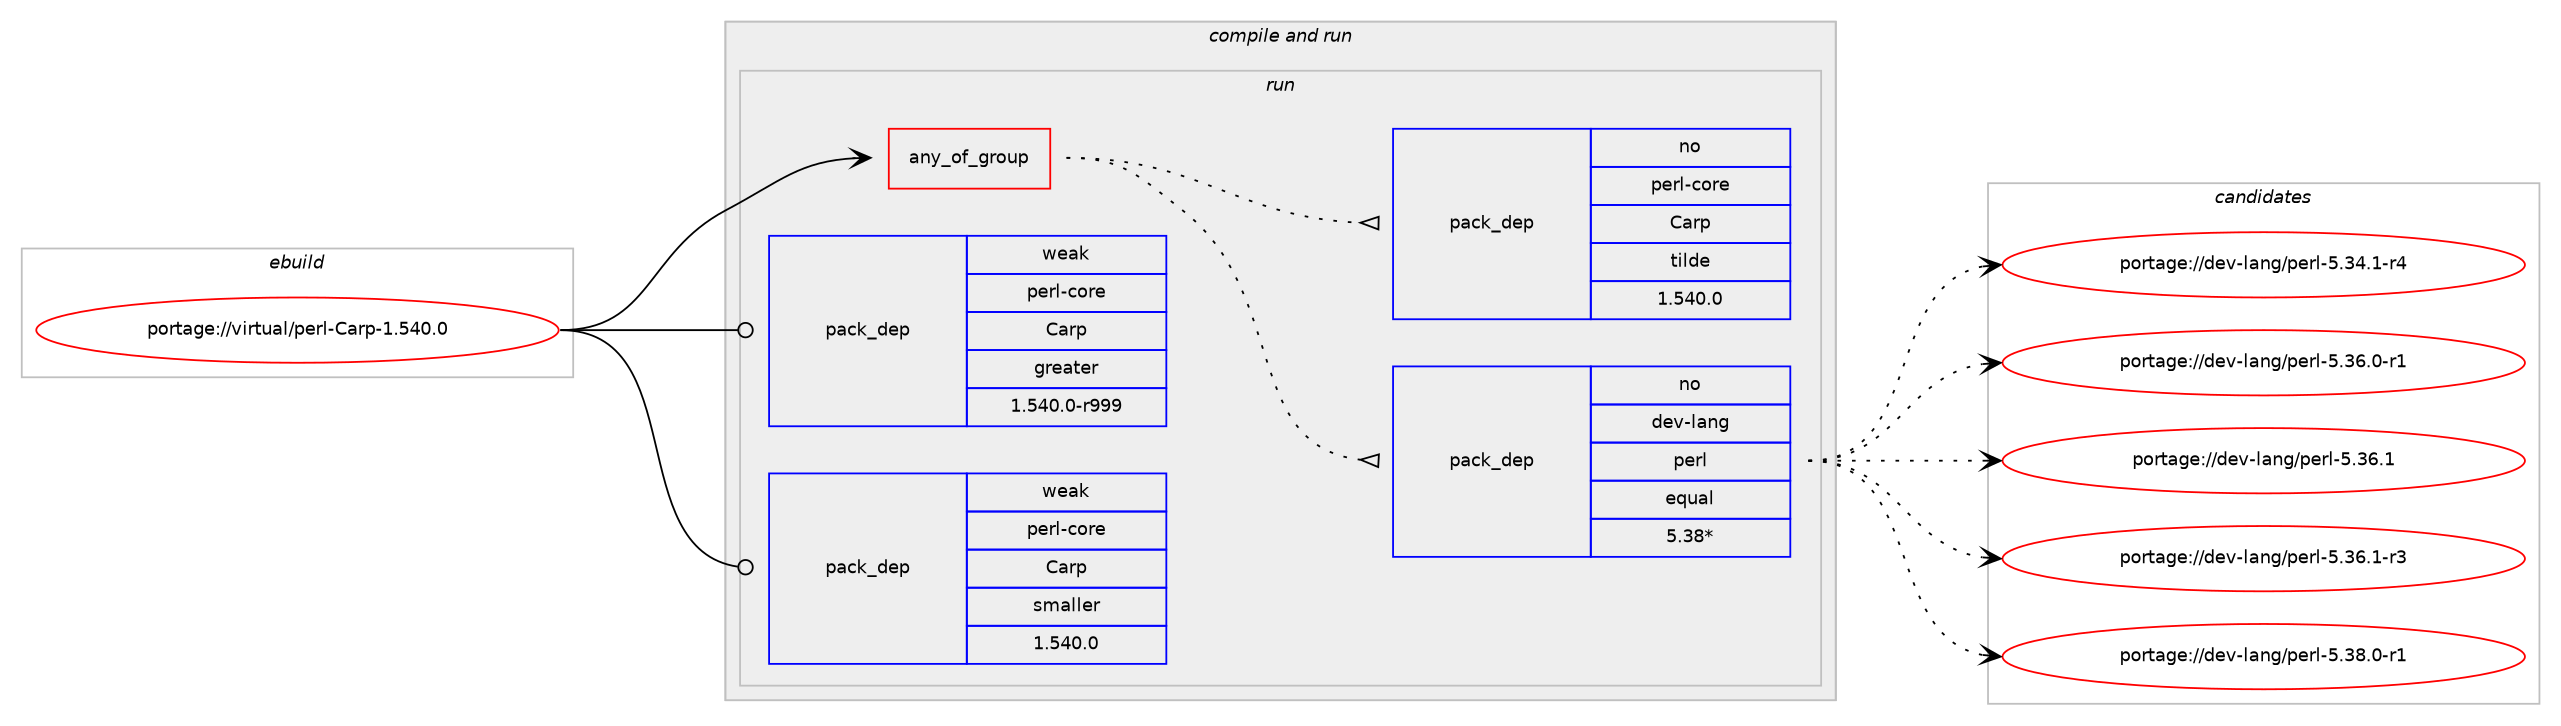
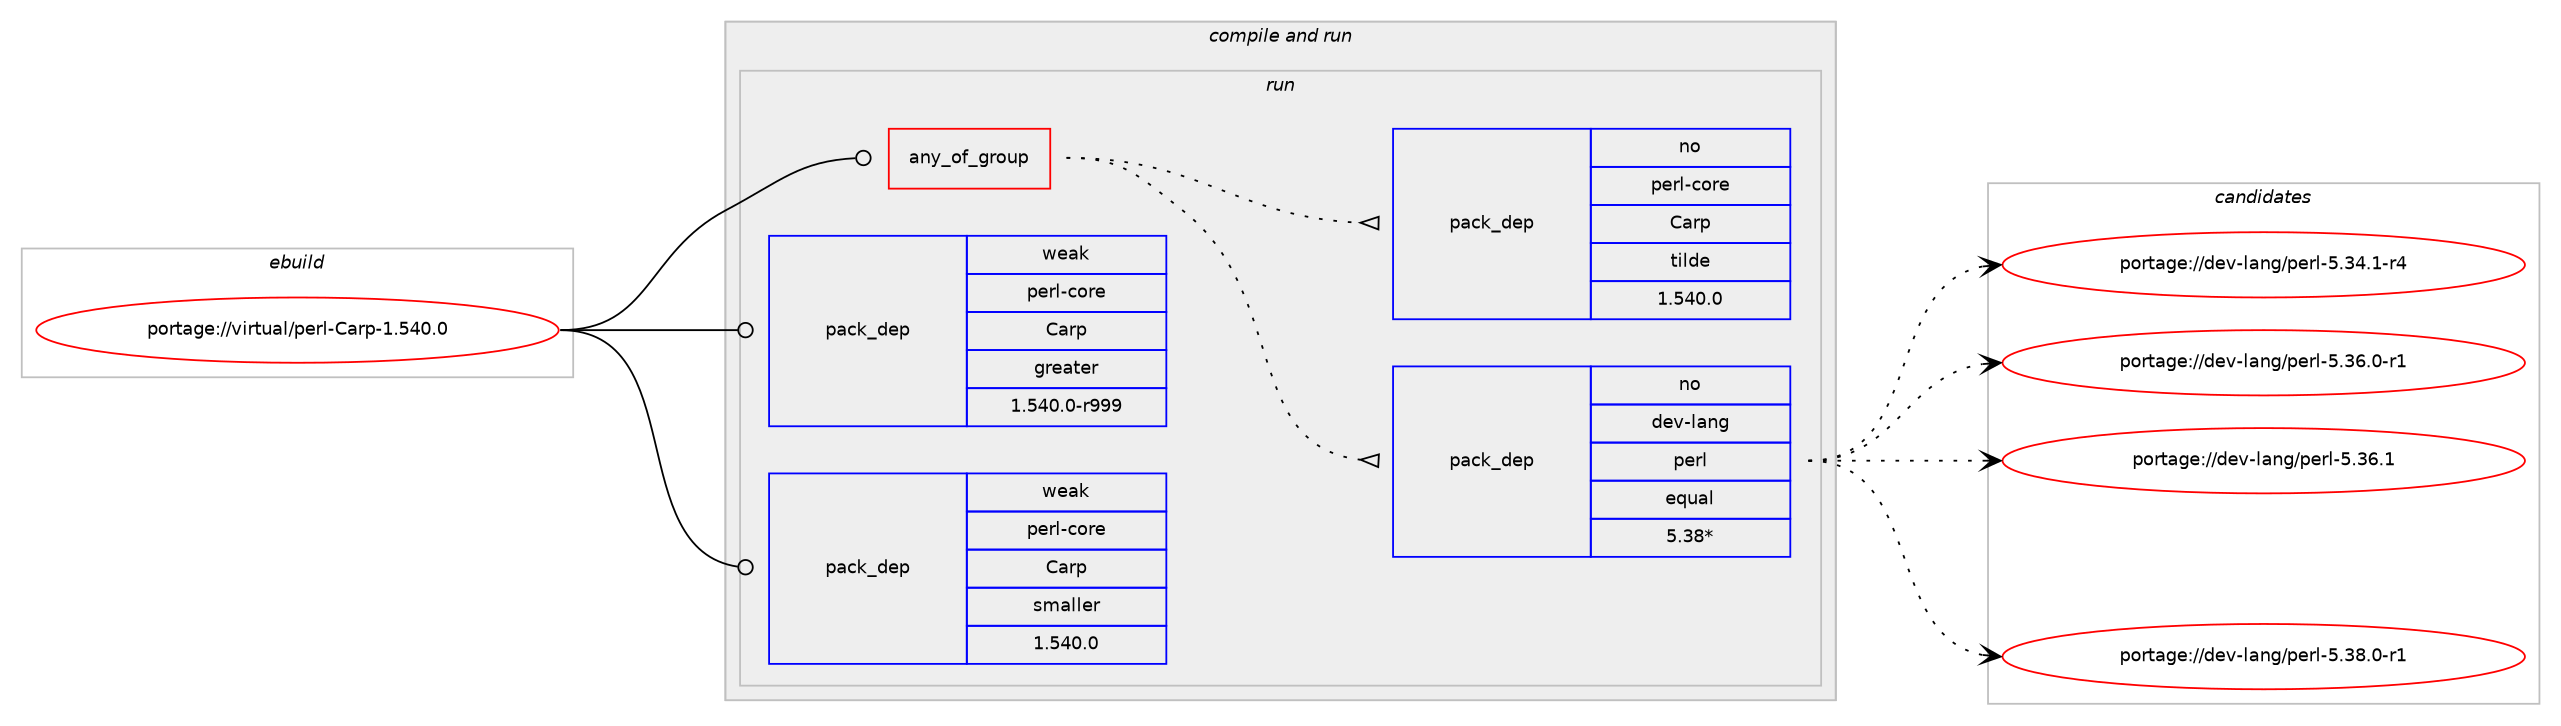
edge "portage://virtual/perl-Carp-1.540.0" -> "any_of_group": arrowhead vee -> odot
node "portage://dev-lang/perl-5.36.1-r3": removed
